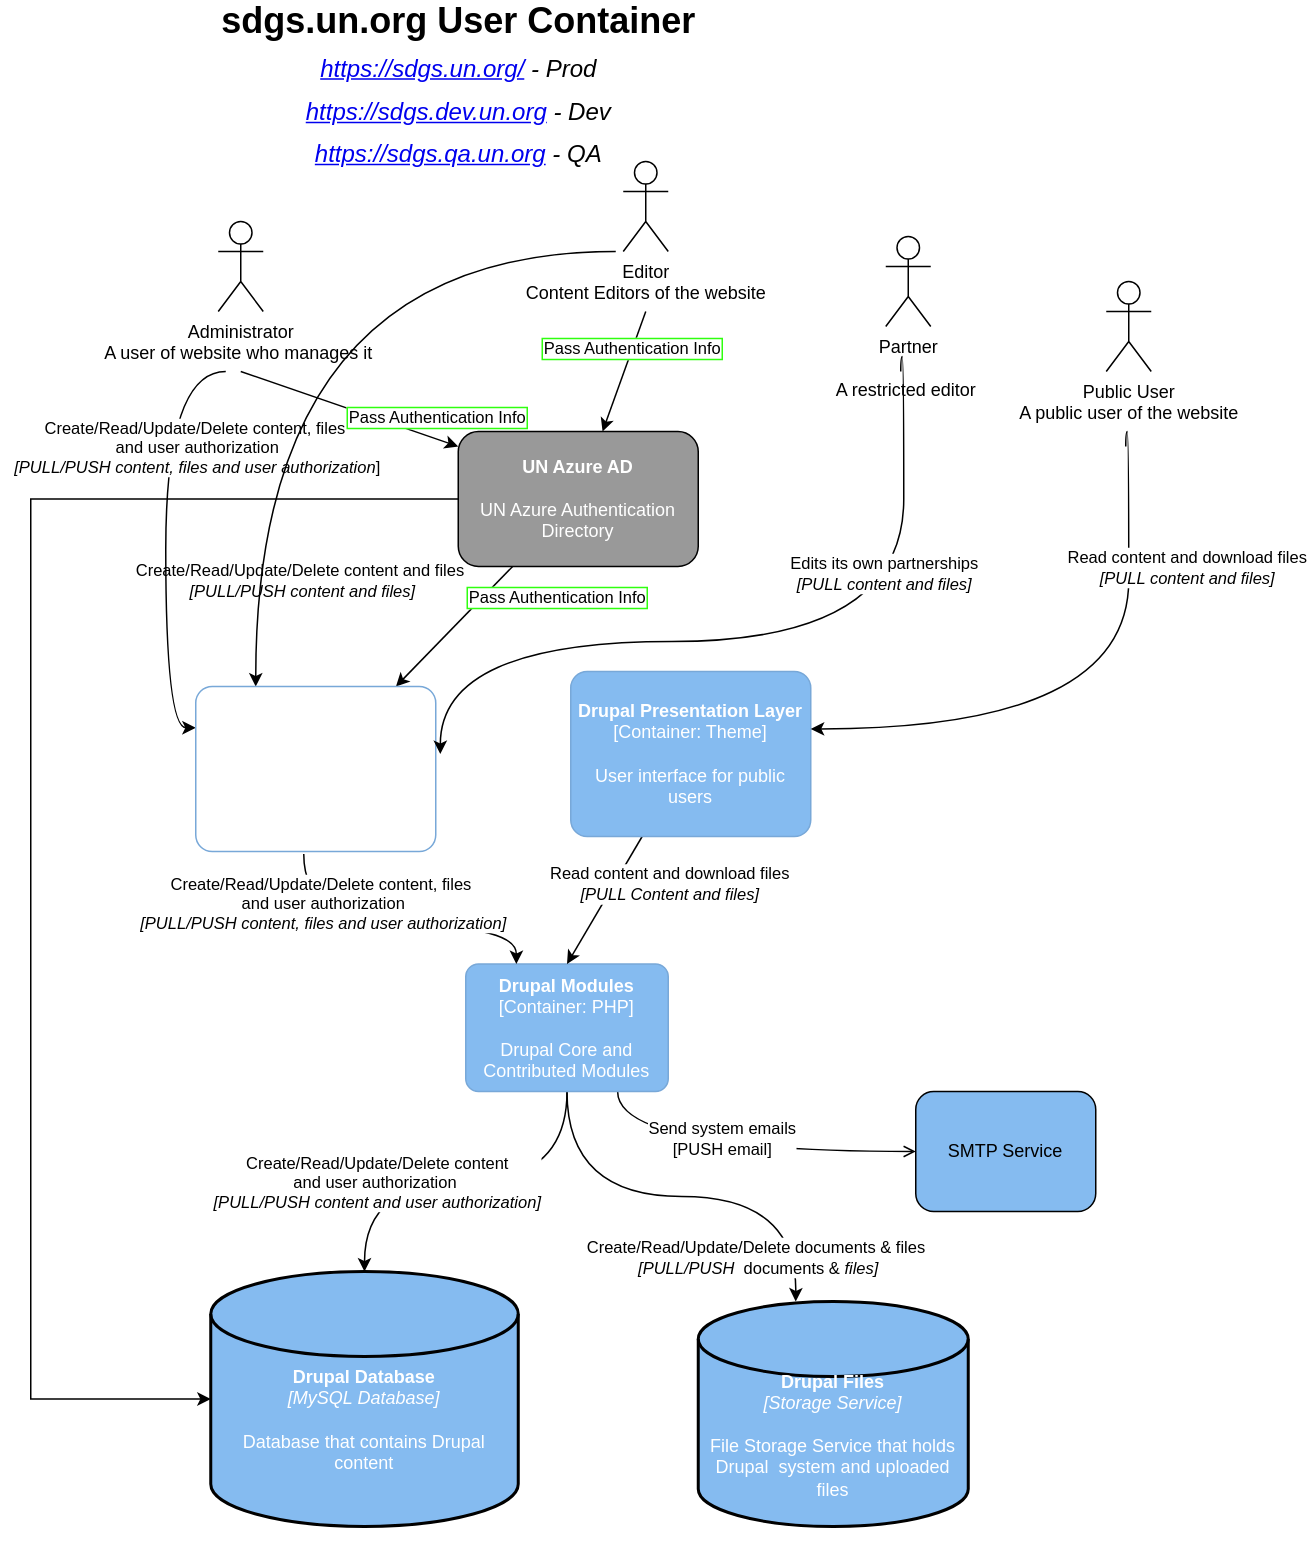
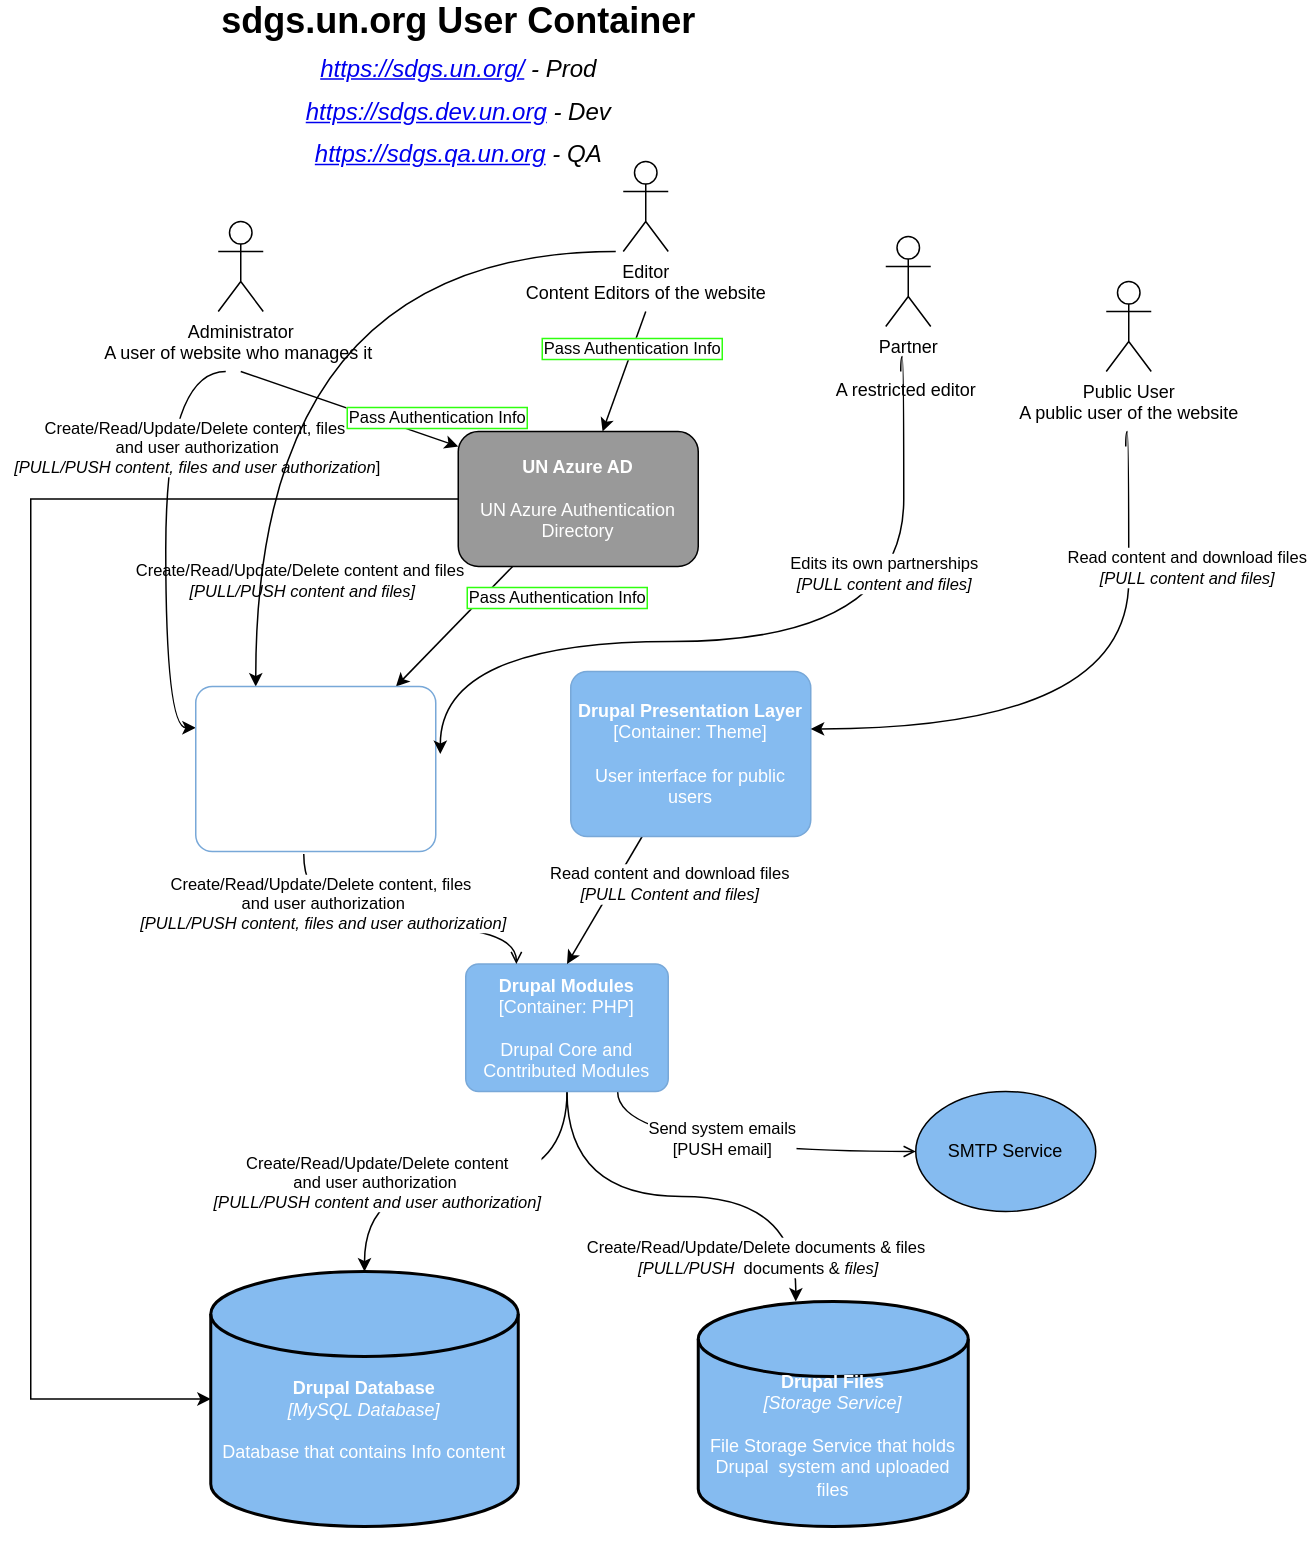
edge "Drupal Presentation Layer [Container: Admin Theme] User interface for Admin users" -> "Drupal Modules [Container: PHP] Drupal Core and Contributed Modules": arrowhead classic -> open
node "SMTP Service": shape rounded rectangle -> ellipse
node "Drupal Database [MySQL Database] Database that contains Drupal content": label "Drupal Database [MySQL Database] Database that contains Drupal content" -> "Drupal Database [MySQL Database] Database that contains Info content"
